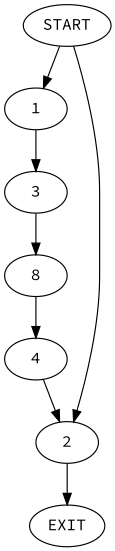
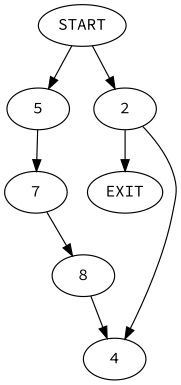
node "1": label "1" -> "5"
node "3": label "3" -> "7"
edge "4" -> "2": reversed
